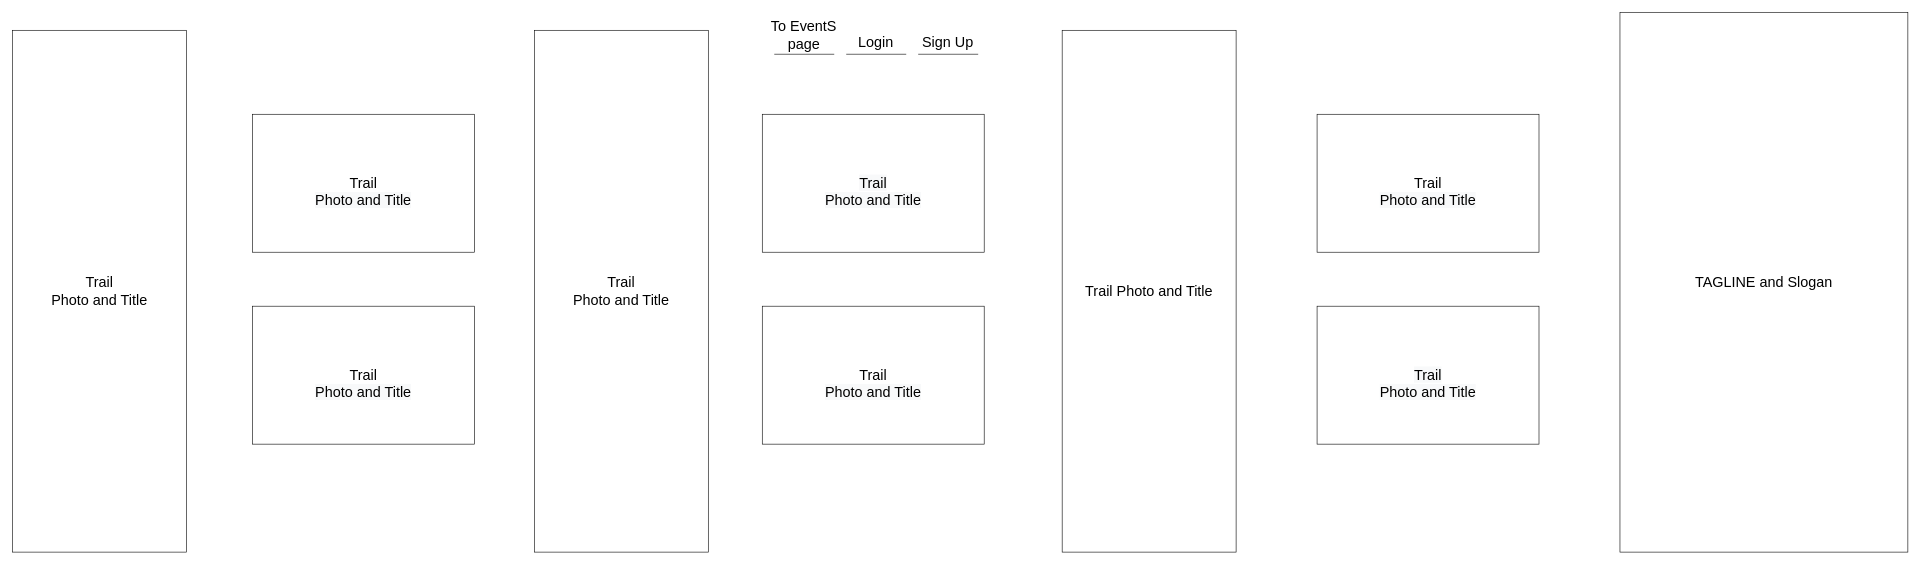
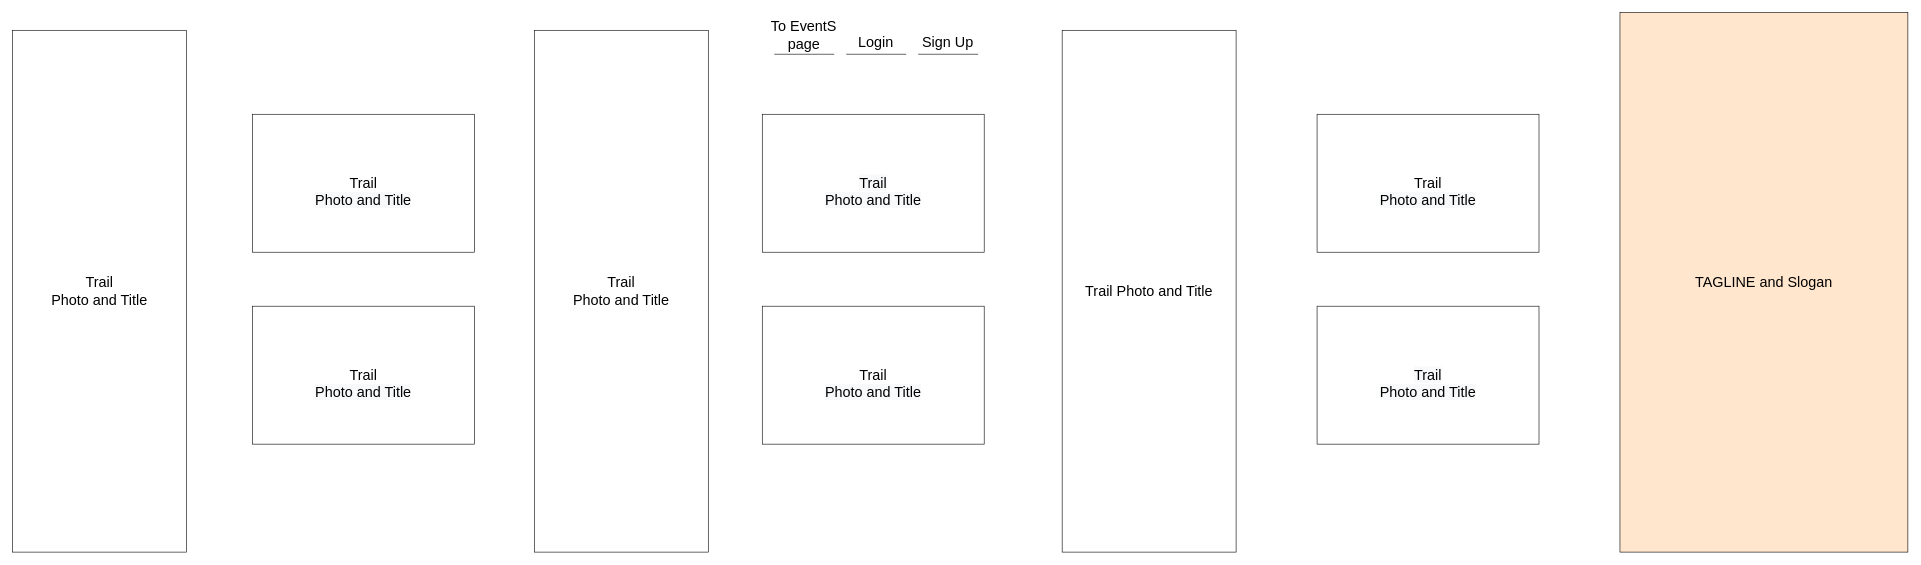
node "TAGLINE and Slogan": fillcolor #ffffff -> #ffe6cc
